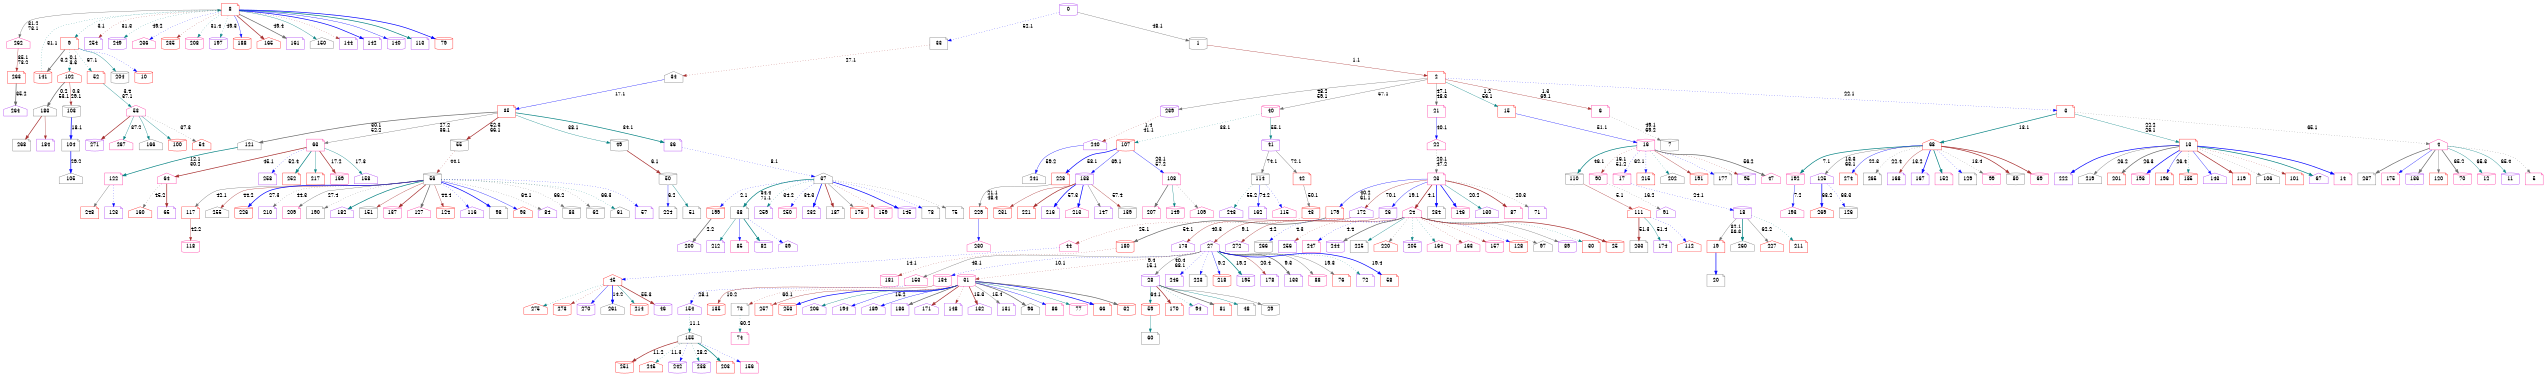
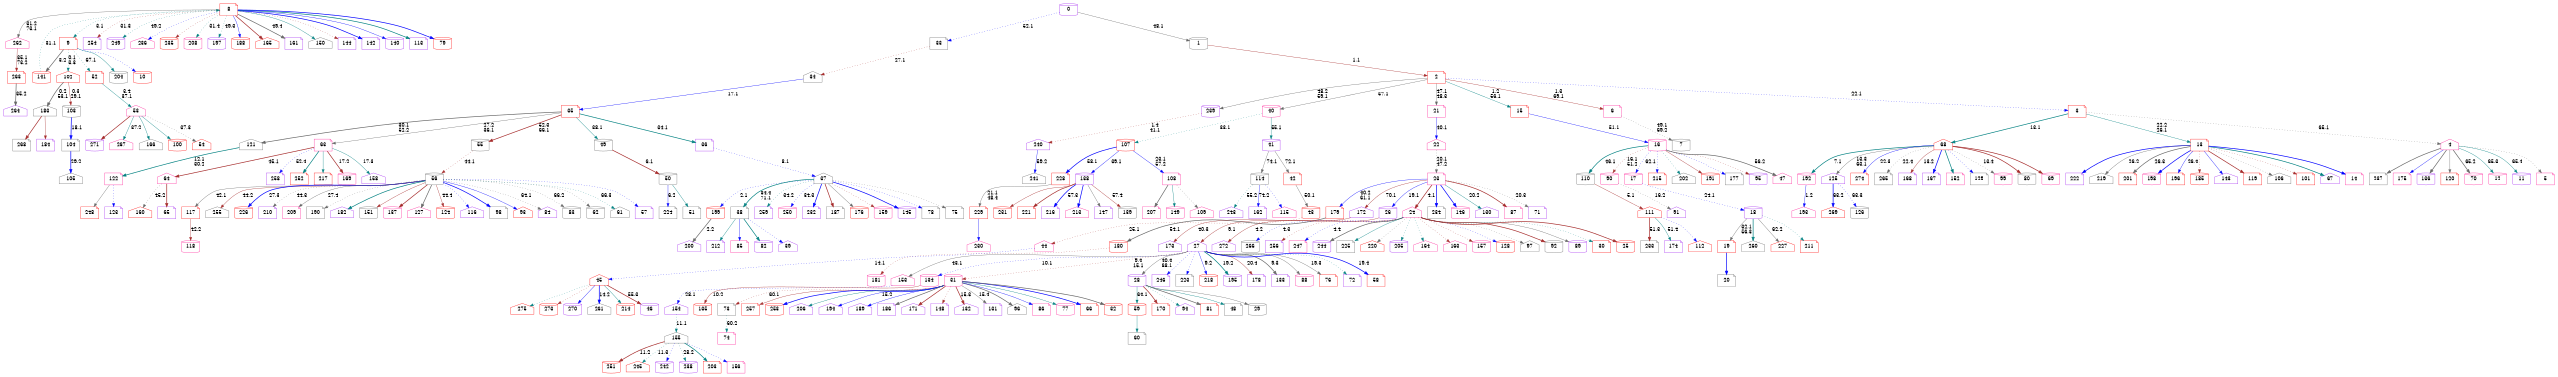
edge "13" -> "185": color teal -> brown
edge "192" -> "193": label "7,2" -> "1,2"
node "92": added
